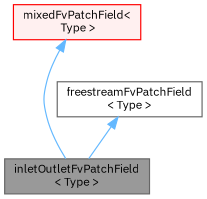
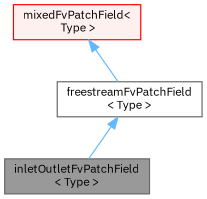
edge "inletOutletFvPatchField < Type >" -> "mixedFvPatchField< Type >": now "freestreamFvPatchField < Type >" -> "mixedFvPatchField< Type >"
